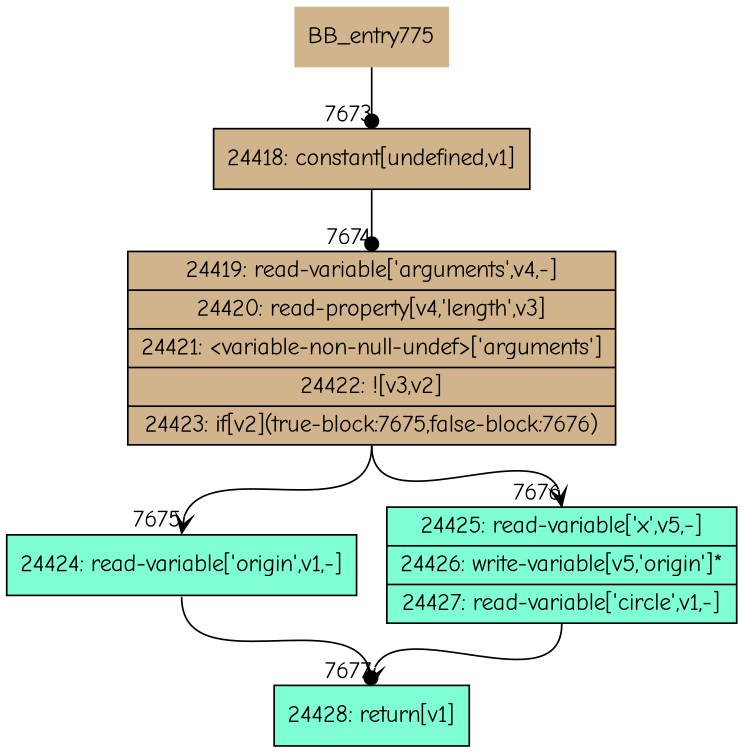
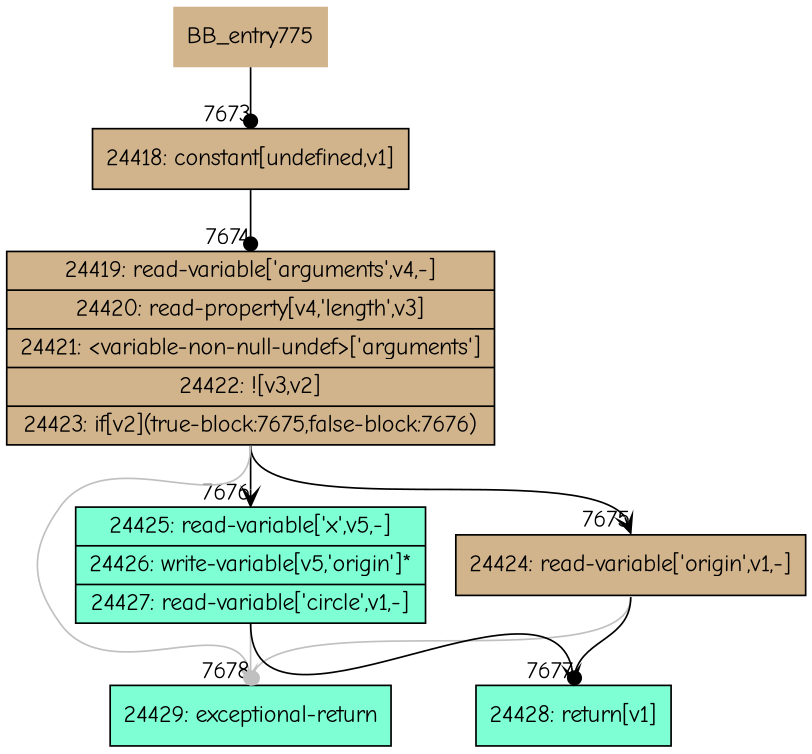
node "24424: read-variable['origin',v1,-]": fillcolor aquamarine -> tan
node "24429: exceptional-return": added
